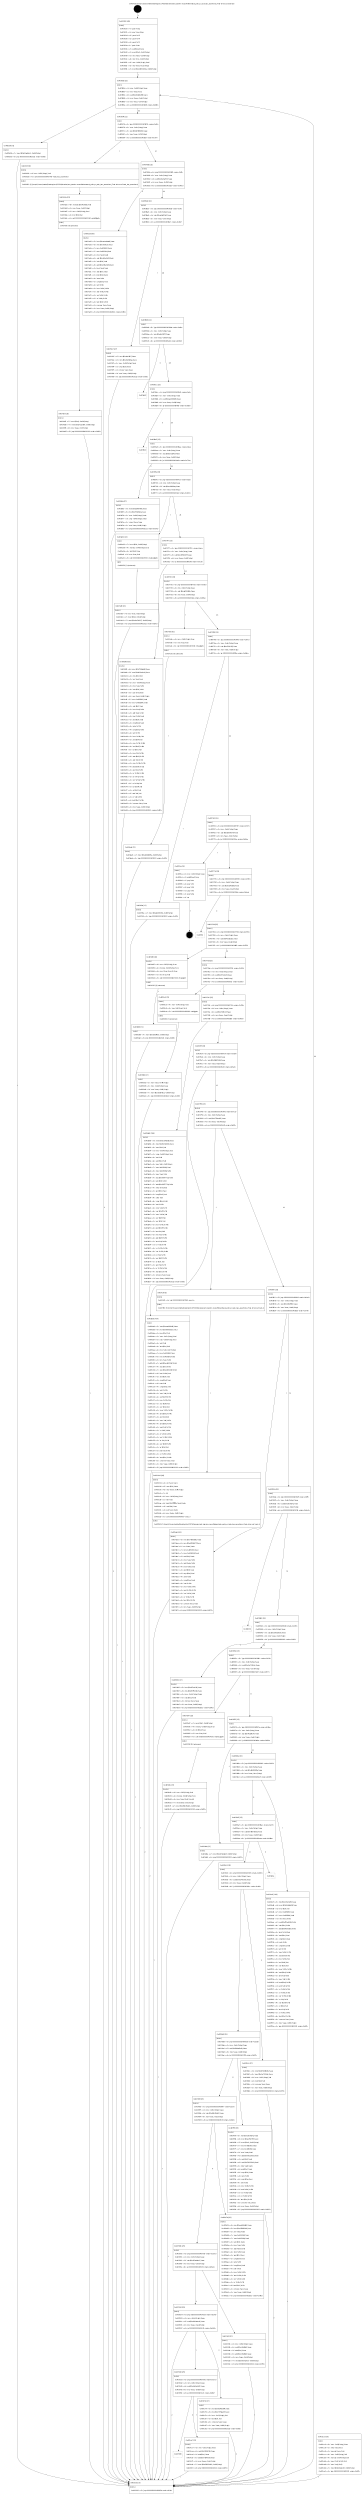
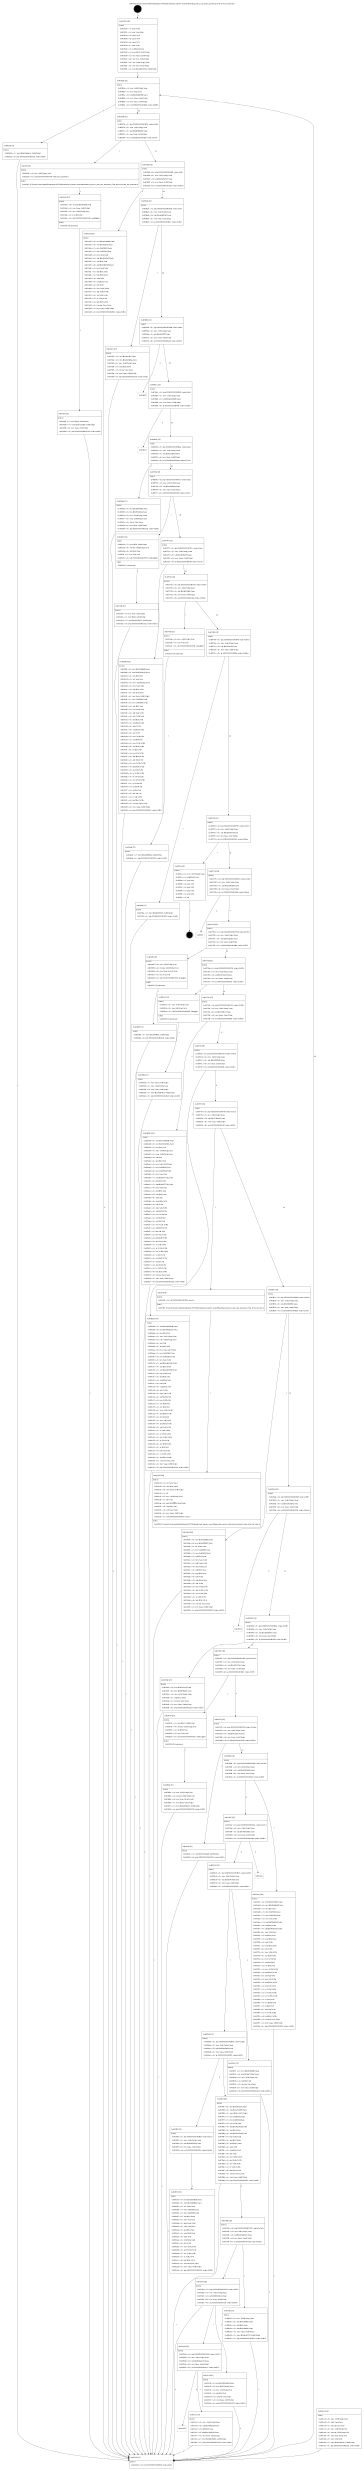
edge "0x4018f2 [25]" -> "0x40190b [25]": now "0x401f5f [95]" -> "0x40190b [25]"
